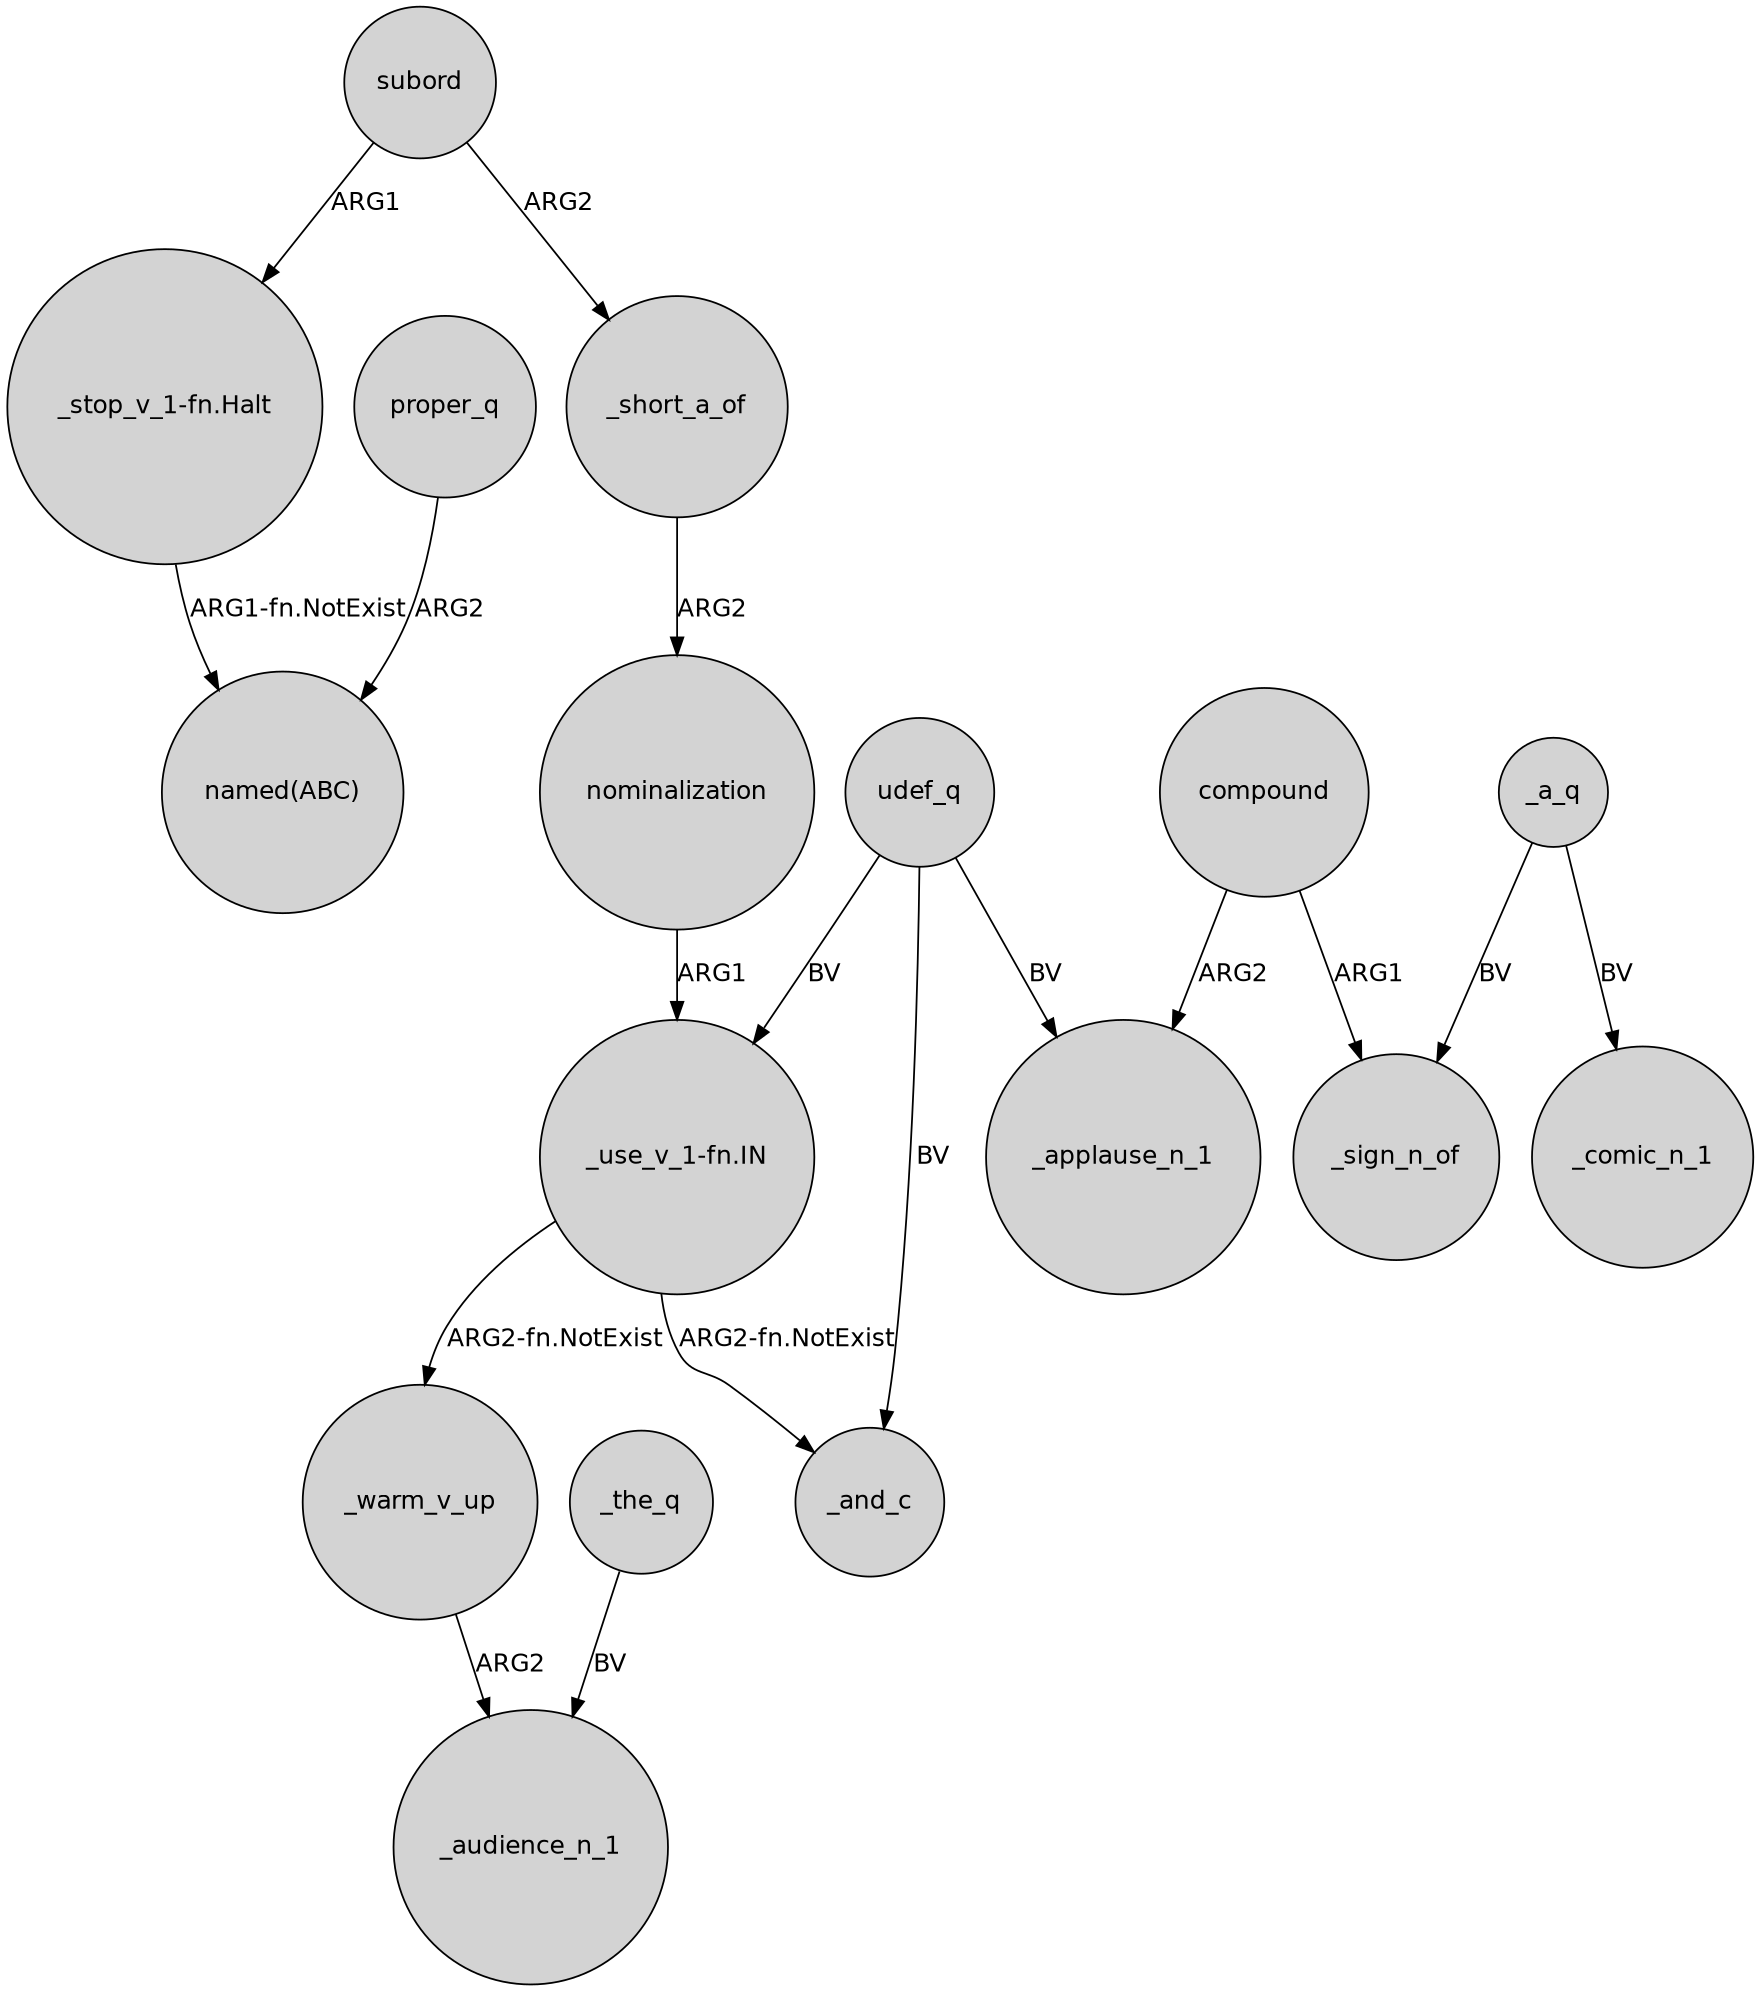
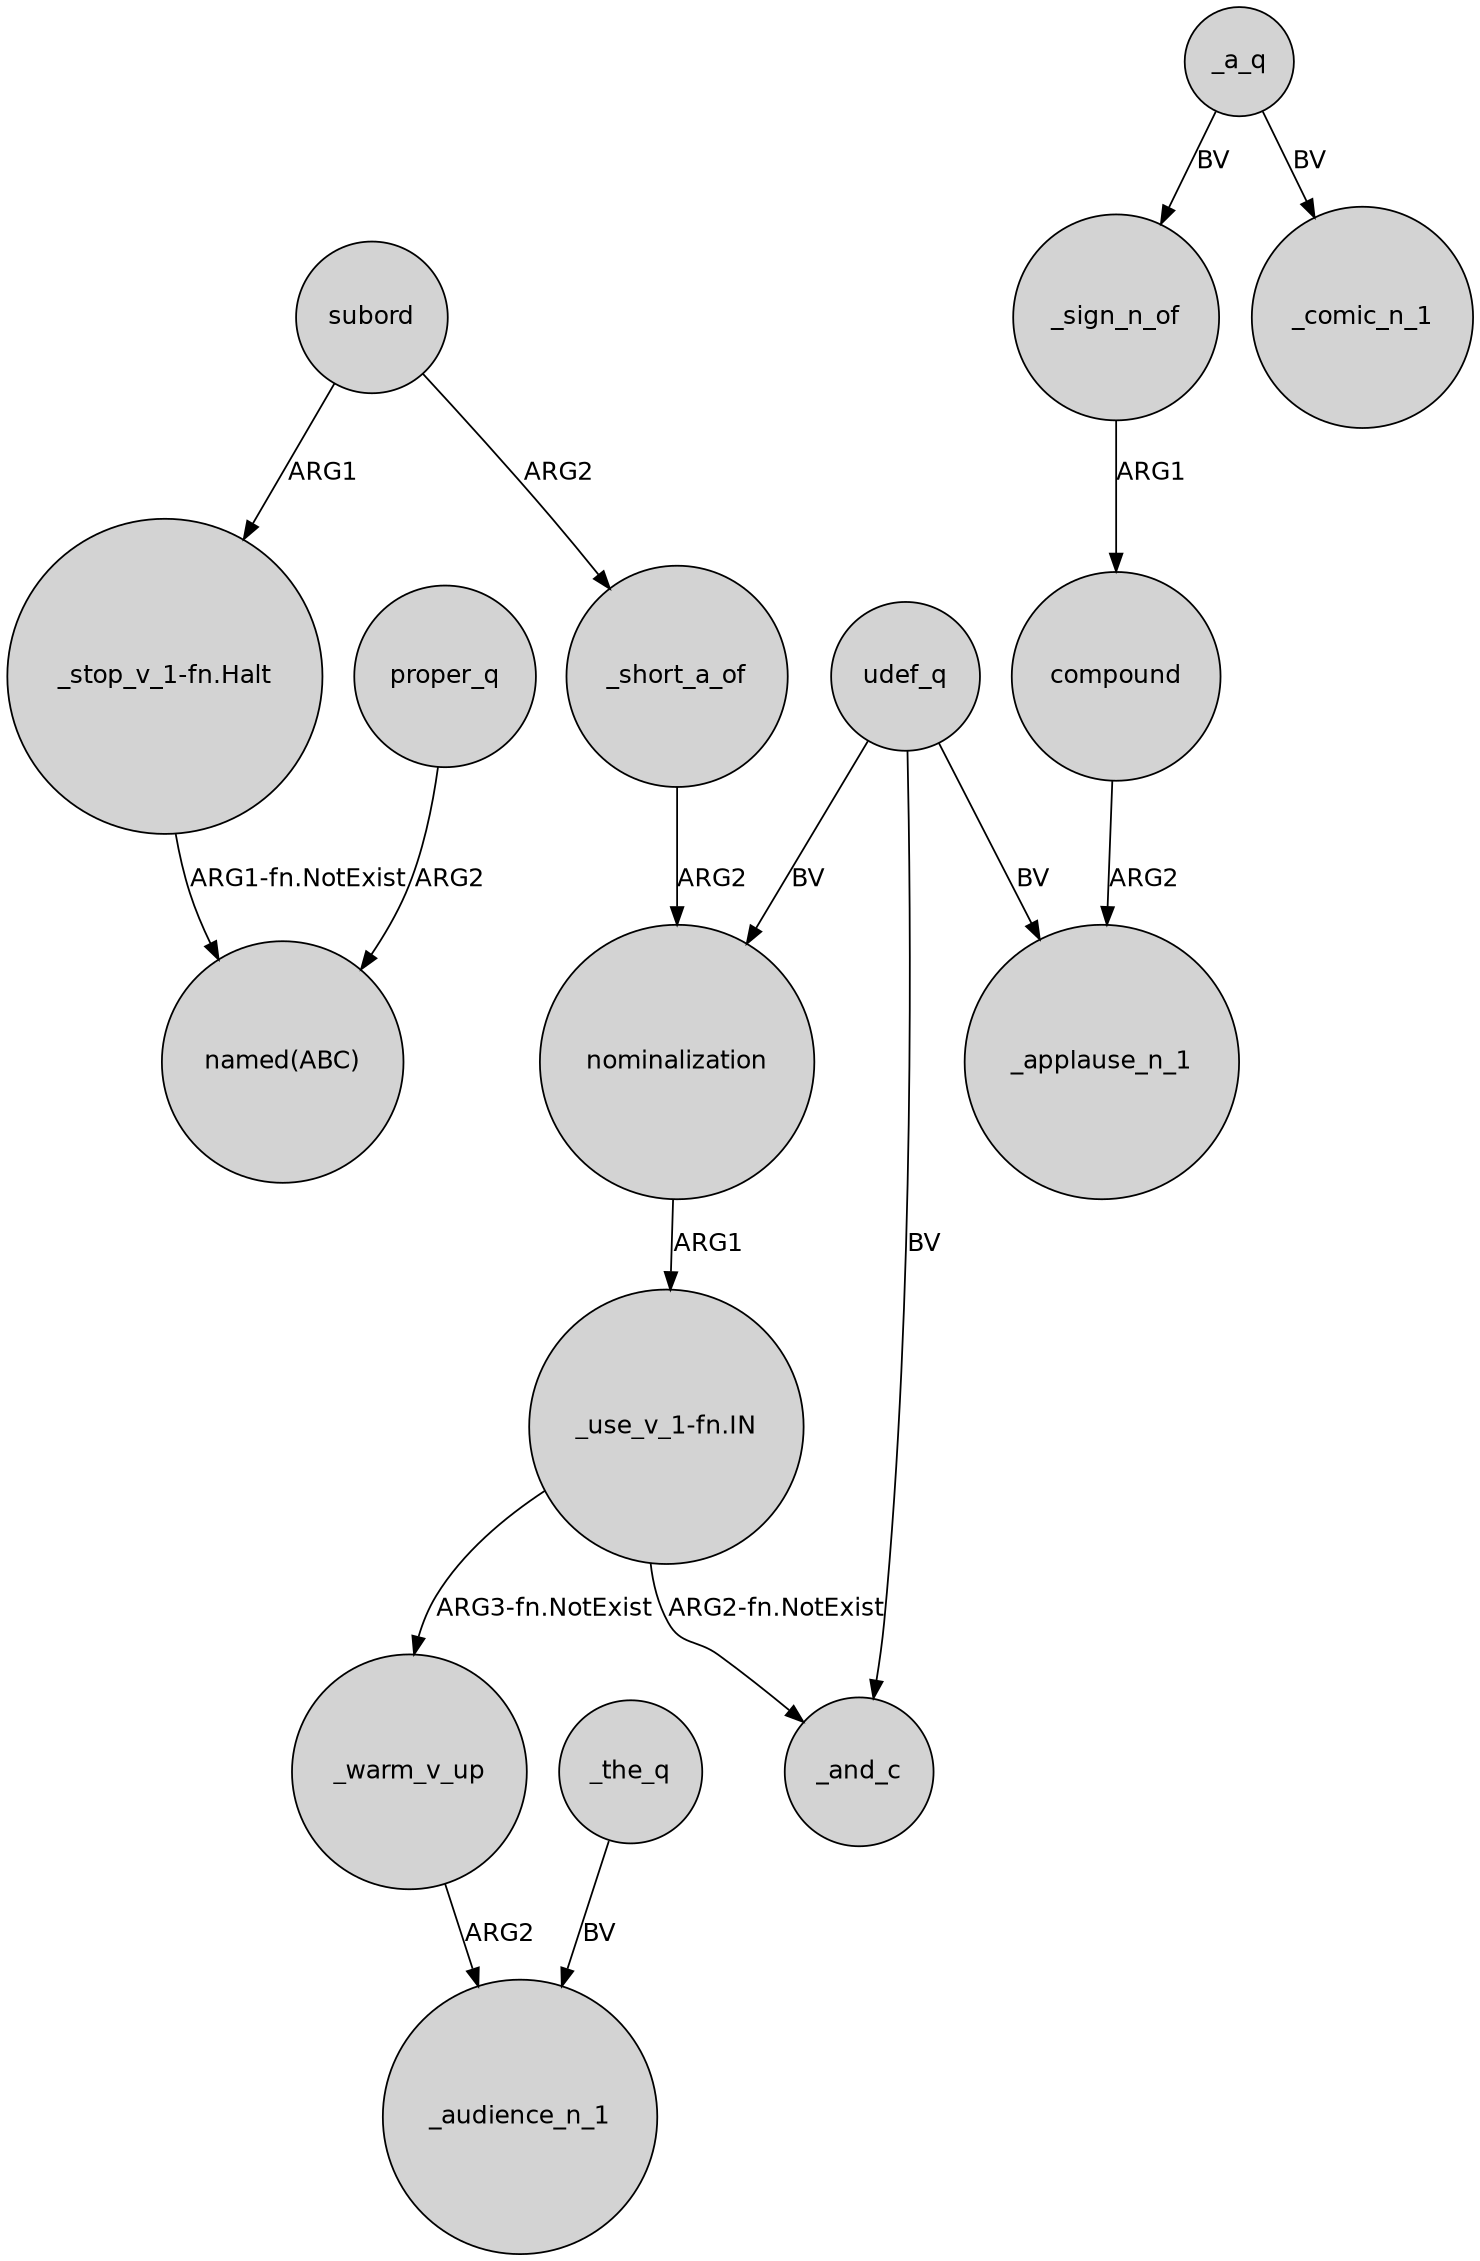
edge "udef_q" -> "_use_v_1-fn.IN": now "udef_q" -> "nominalization"
edge "compound" -> "_sign_n_of": reversed
edge "_use_v_1-fn.IN" -> "_warm_v_up": label "ARG2-fn.NotExist" -> "ARG3-fn.NotExist"
